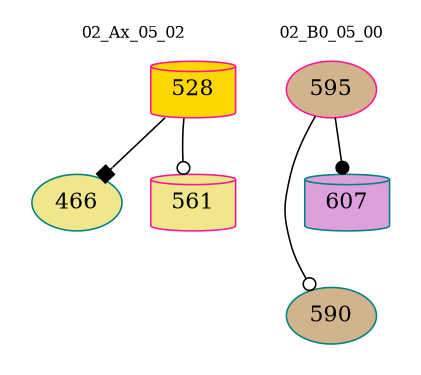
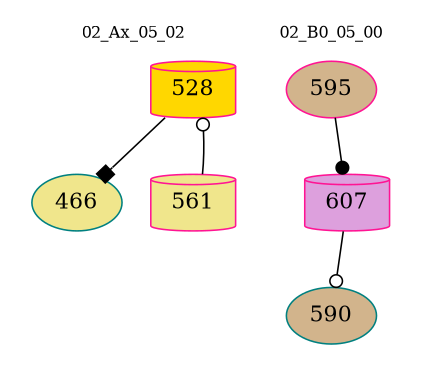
edge "528" -> "561": reversed
edge "595" -> "590": now "607" -> "590"
node "607": color teal -> deeppink
